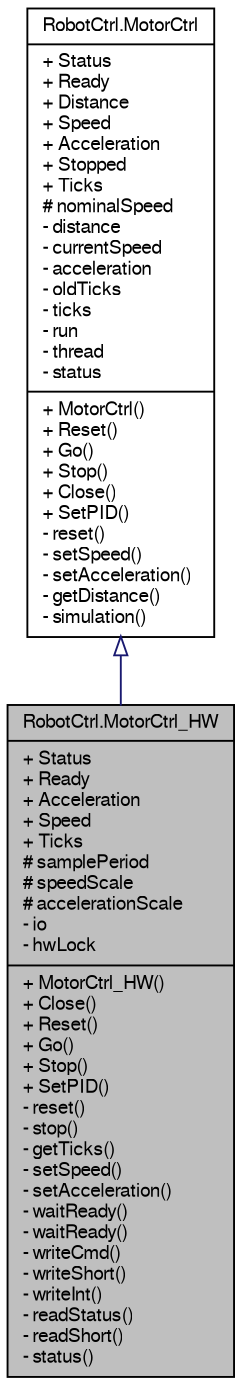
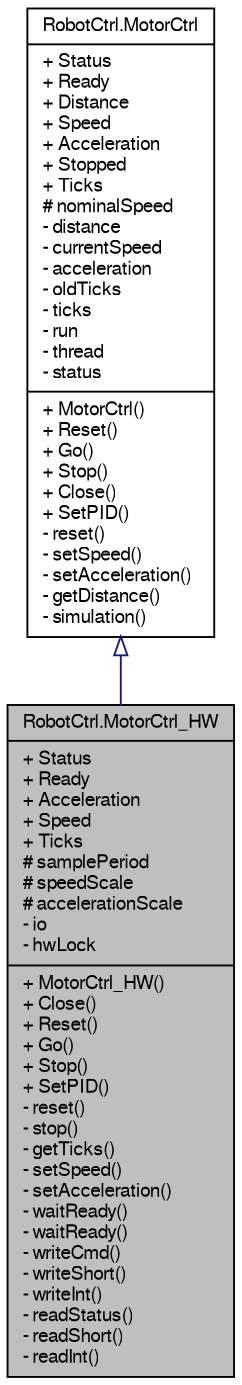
node "RobotCtrl.MotorCtrl_HW": text "- status()" -> "- readInt()"
